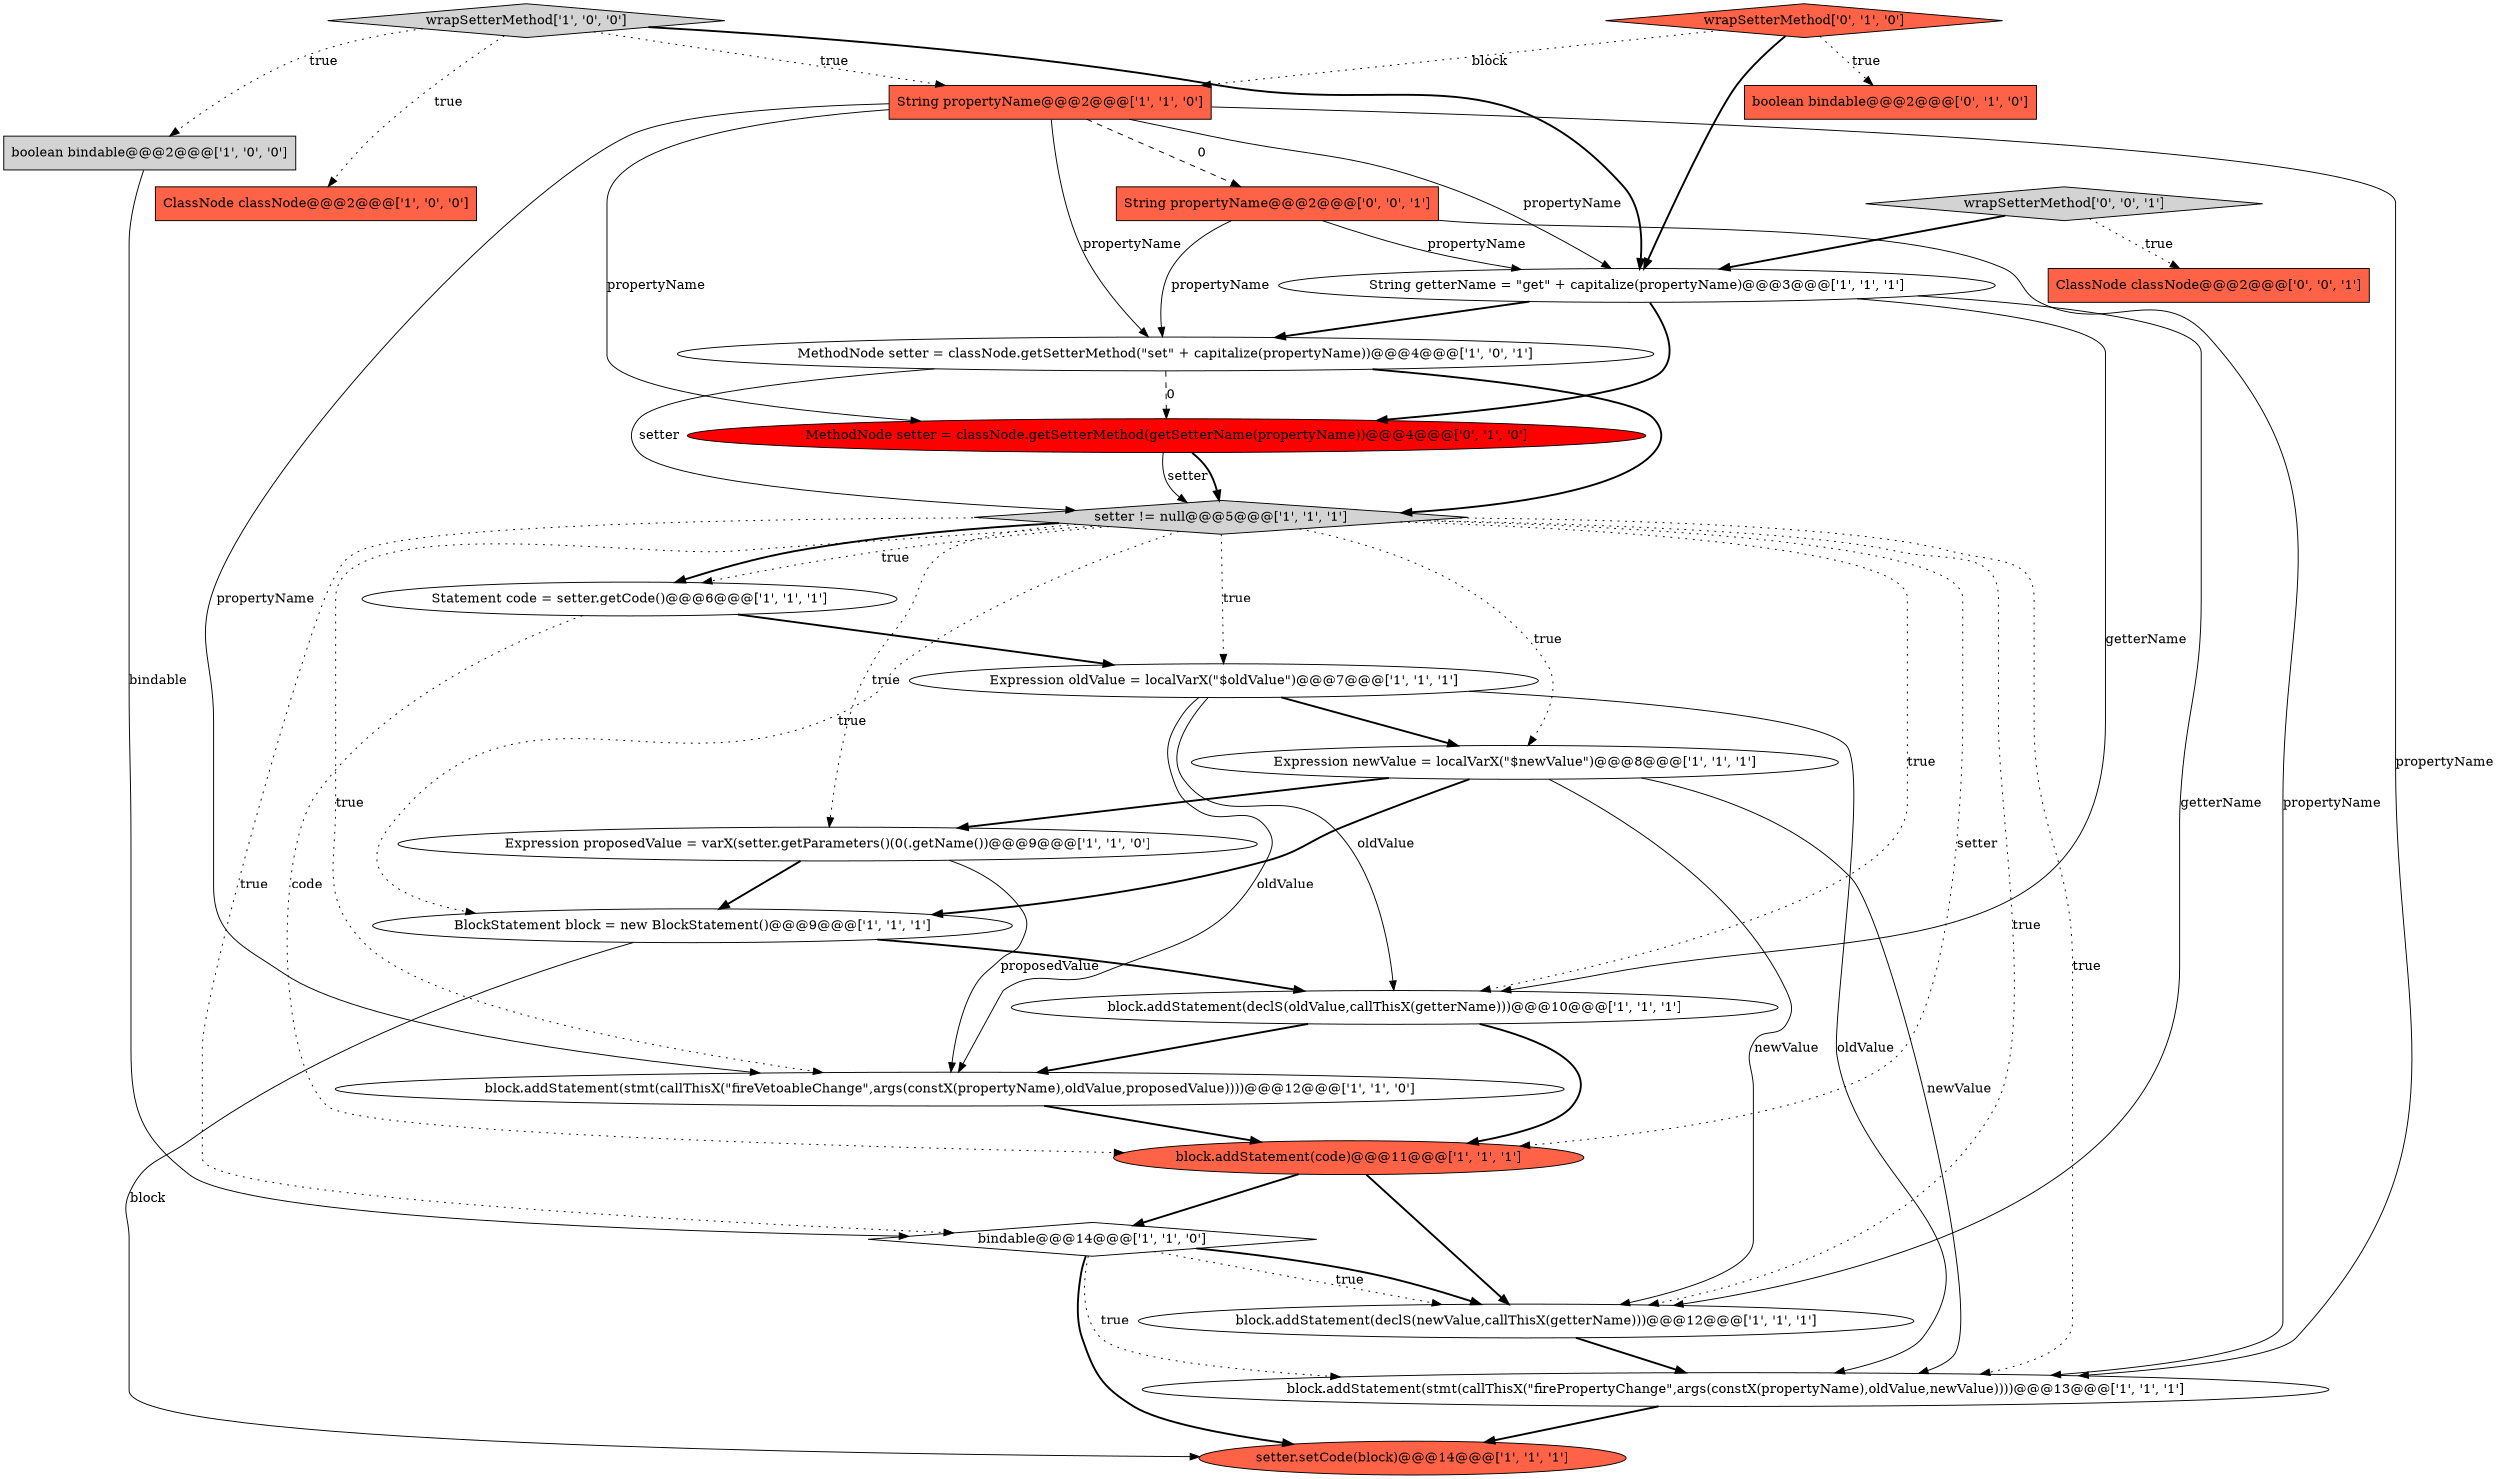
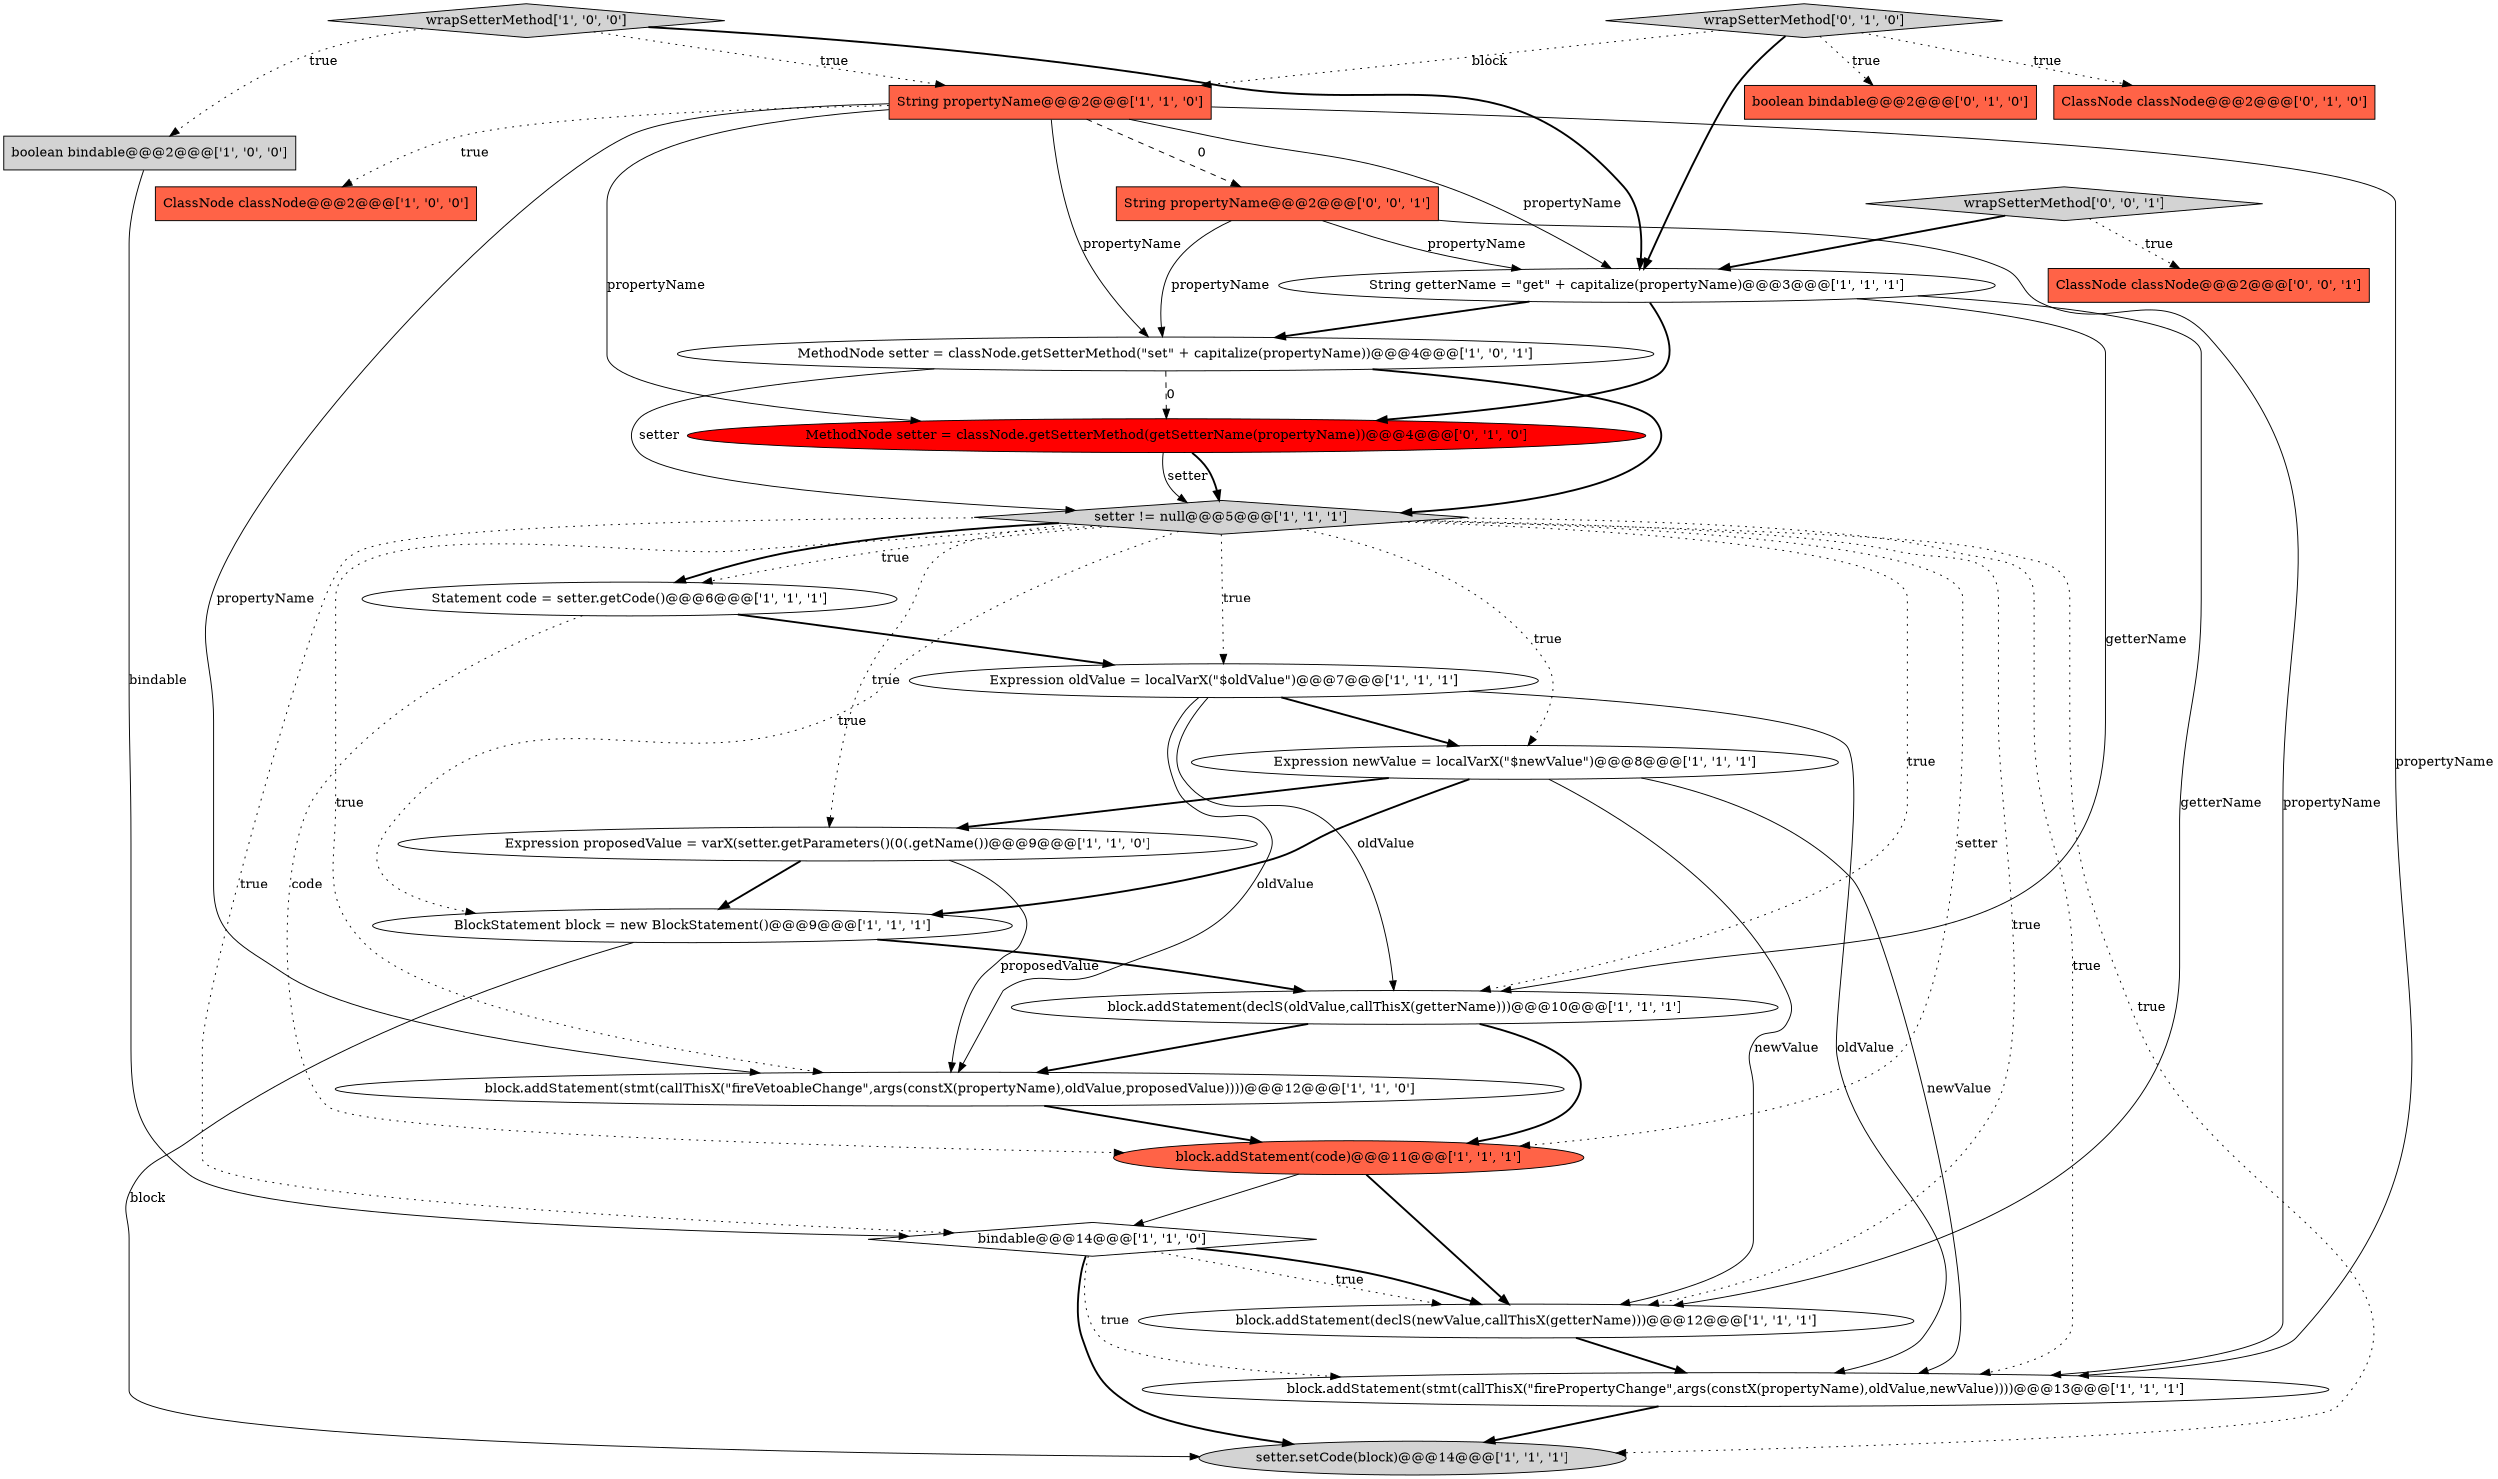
node "wrapSetterMethod['0', '1', '0']": fillcolor tomato -> lightgray
edge "wrapSetterMethod['1', '0', '0']" -> "ClassNode classNode@@@2@@@['1', '0', '0']": now "String propertyName@@@2@@@['1', '1', '0']" -> "ClassNode classNode@@@2@@@['1', '0', '0']"
node "ClassNode classNode@@@2@@@['0', '1', '0']": added
edge "setter != null@@@5@@@['1', '1', '1']" -> "setter.setCode(block)@@@14@@@['1', '1', '1']": added, label "true"
edge "block.addStatement(code)@@@11@@@['1', '1', '1']" -> "bindable@@@14@@@['1', '1', '0']": style bold -> solid
node "setter.setCode(block)@@@14@@@['1', '1', '1']": fillcolor tomato -> lightgray
